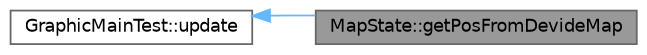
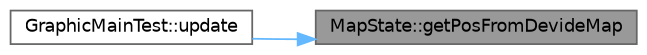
edge "MapState::getPosFromDevideMap" -> "GraphicMainTest::update": reversed
